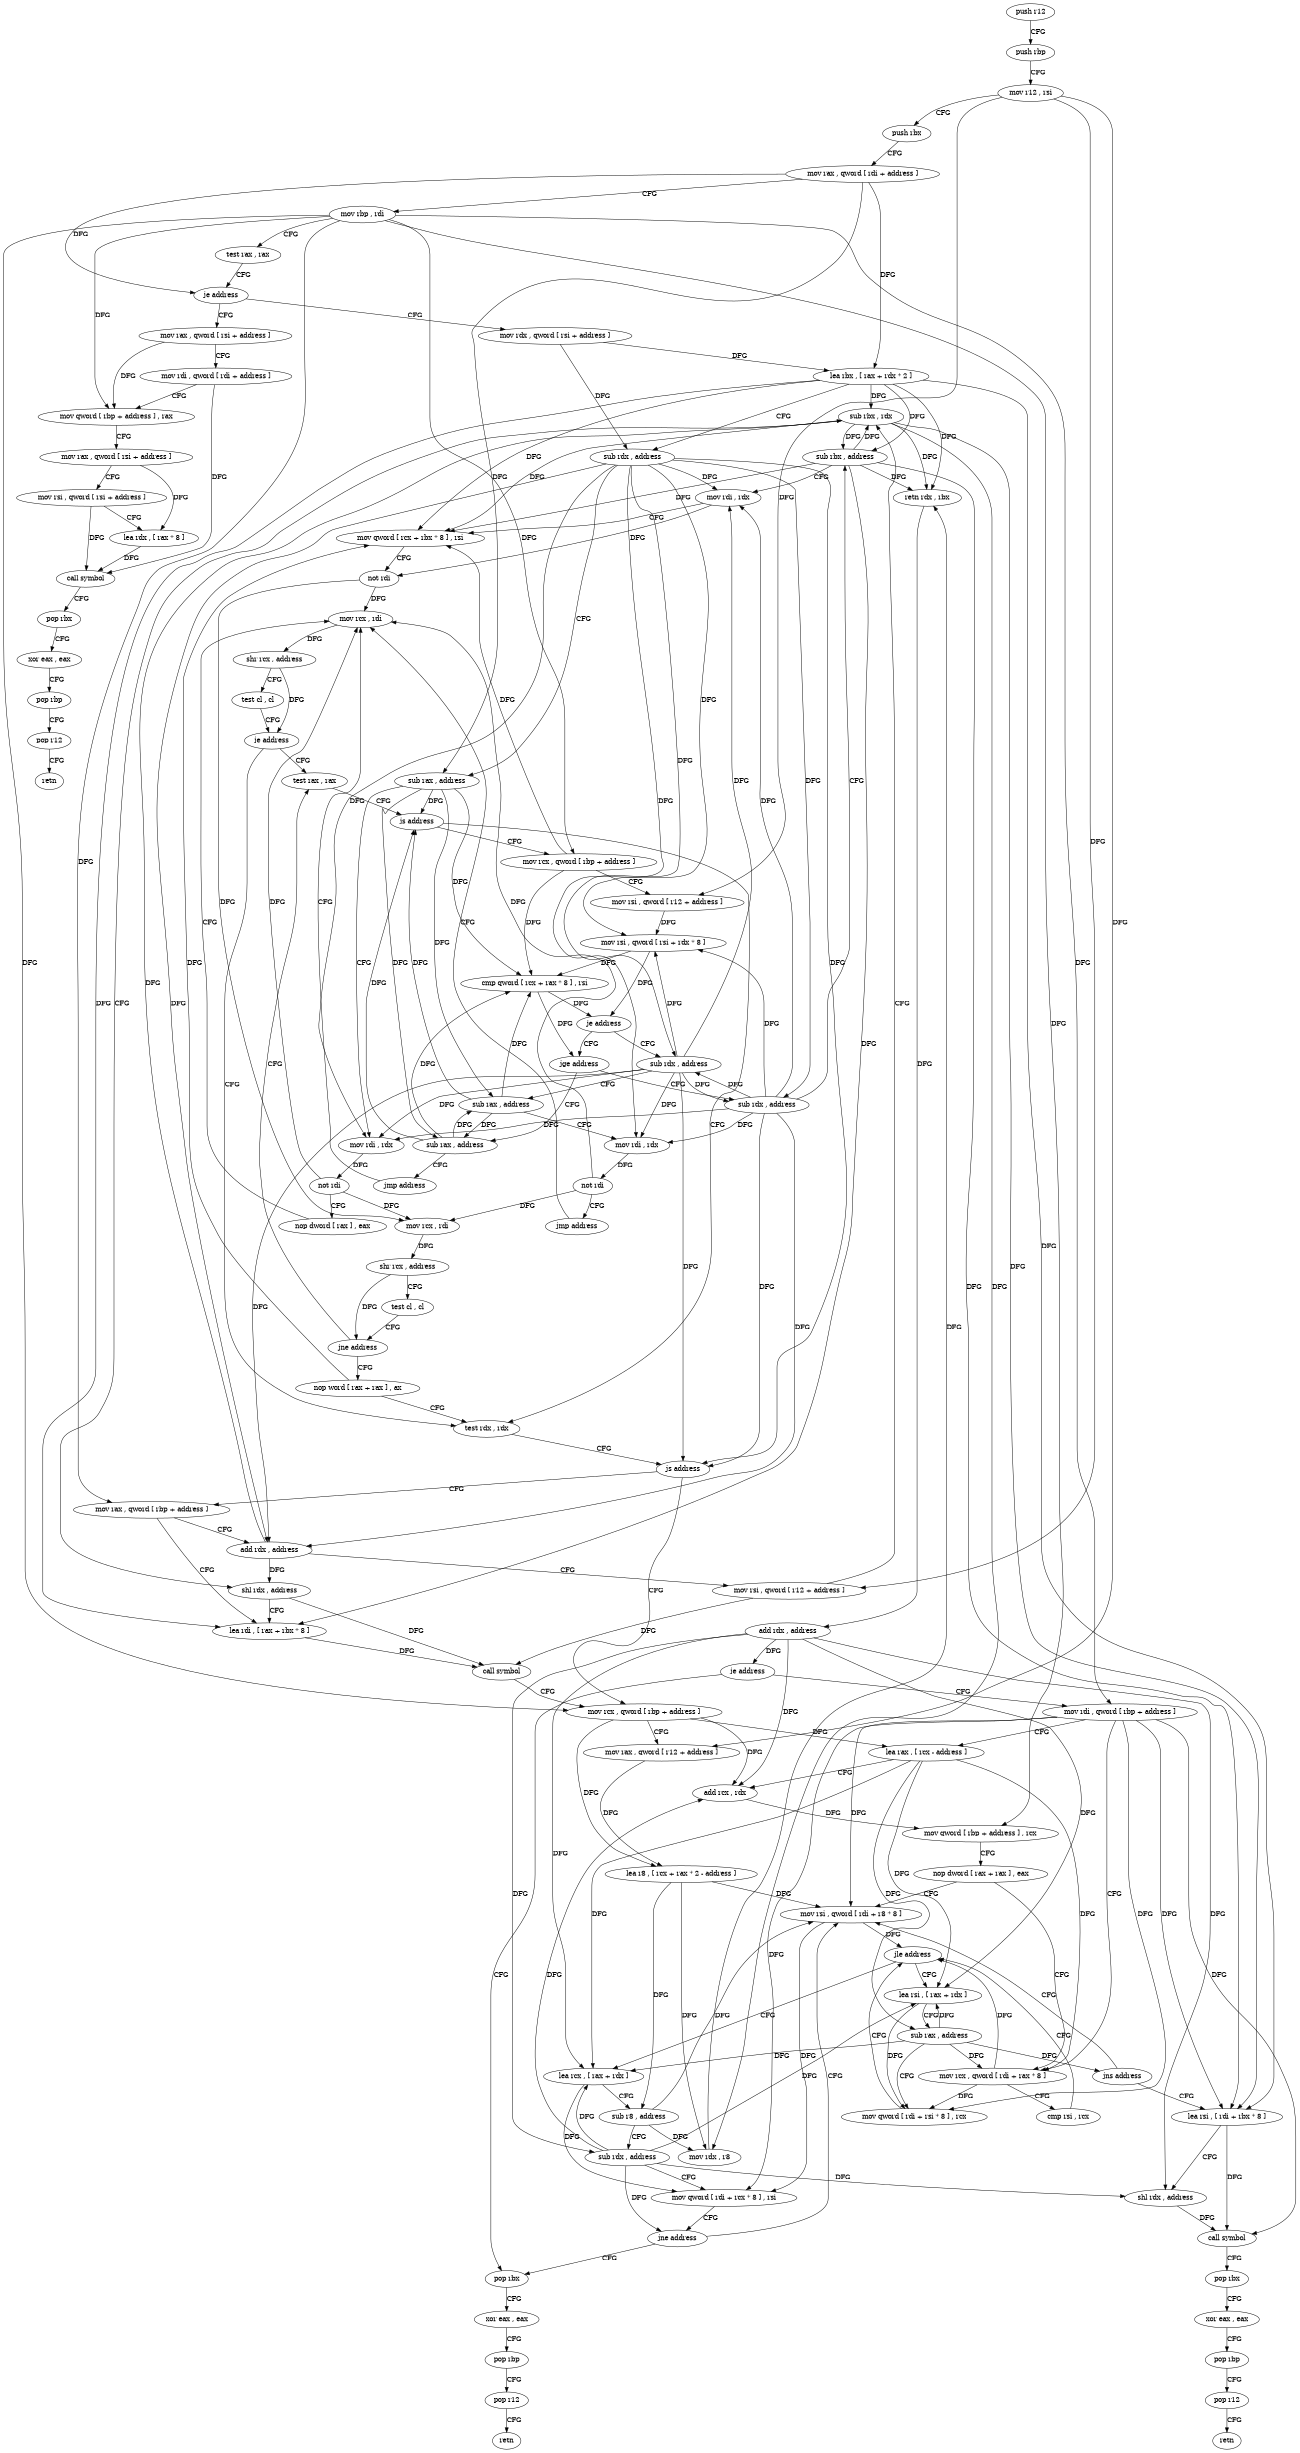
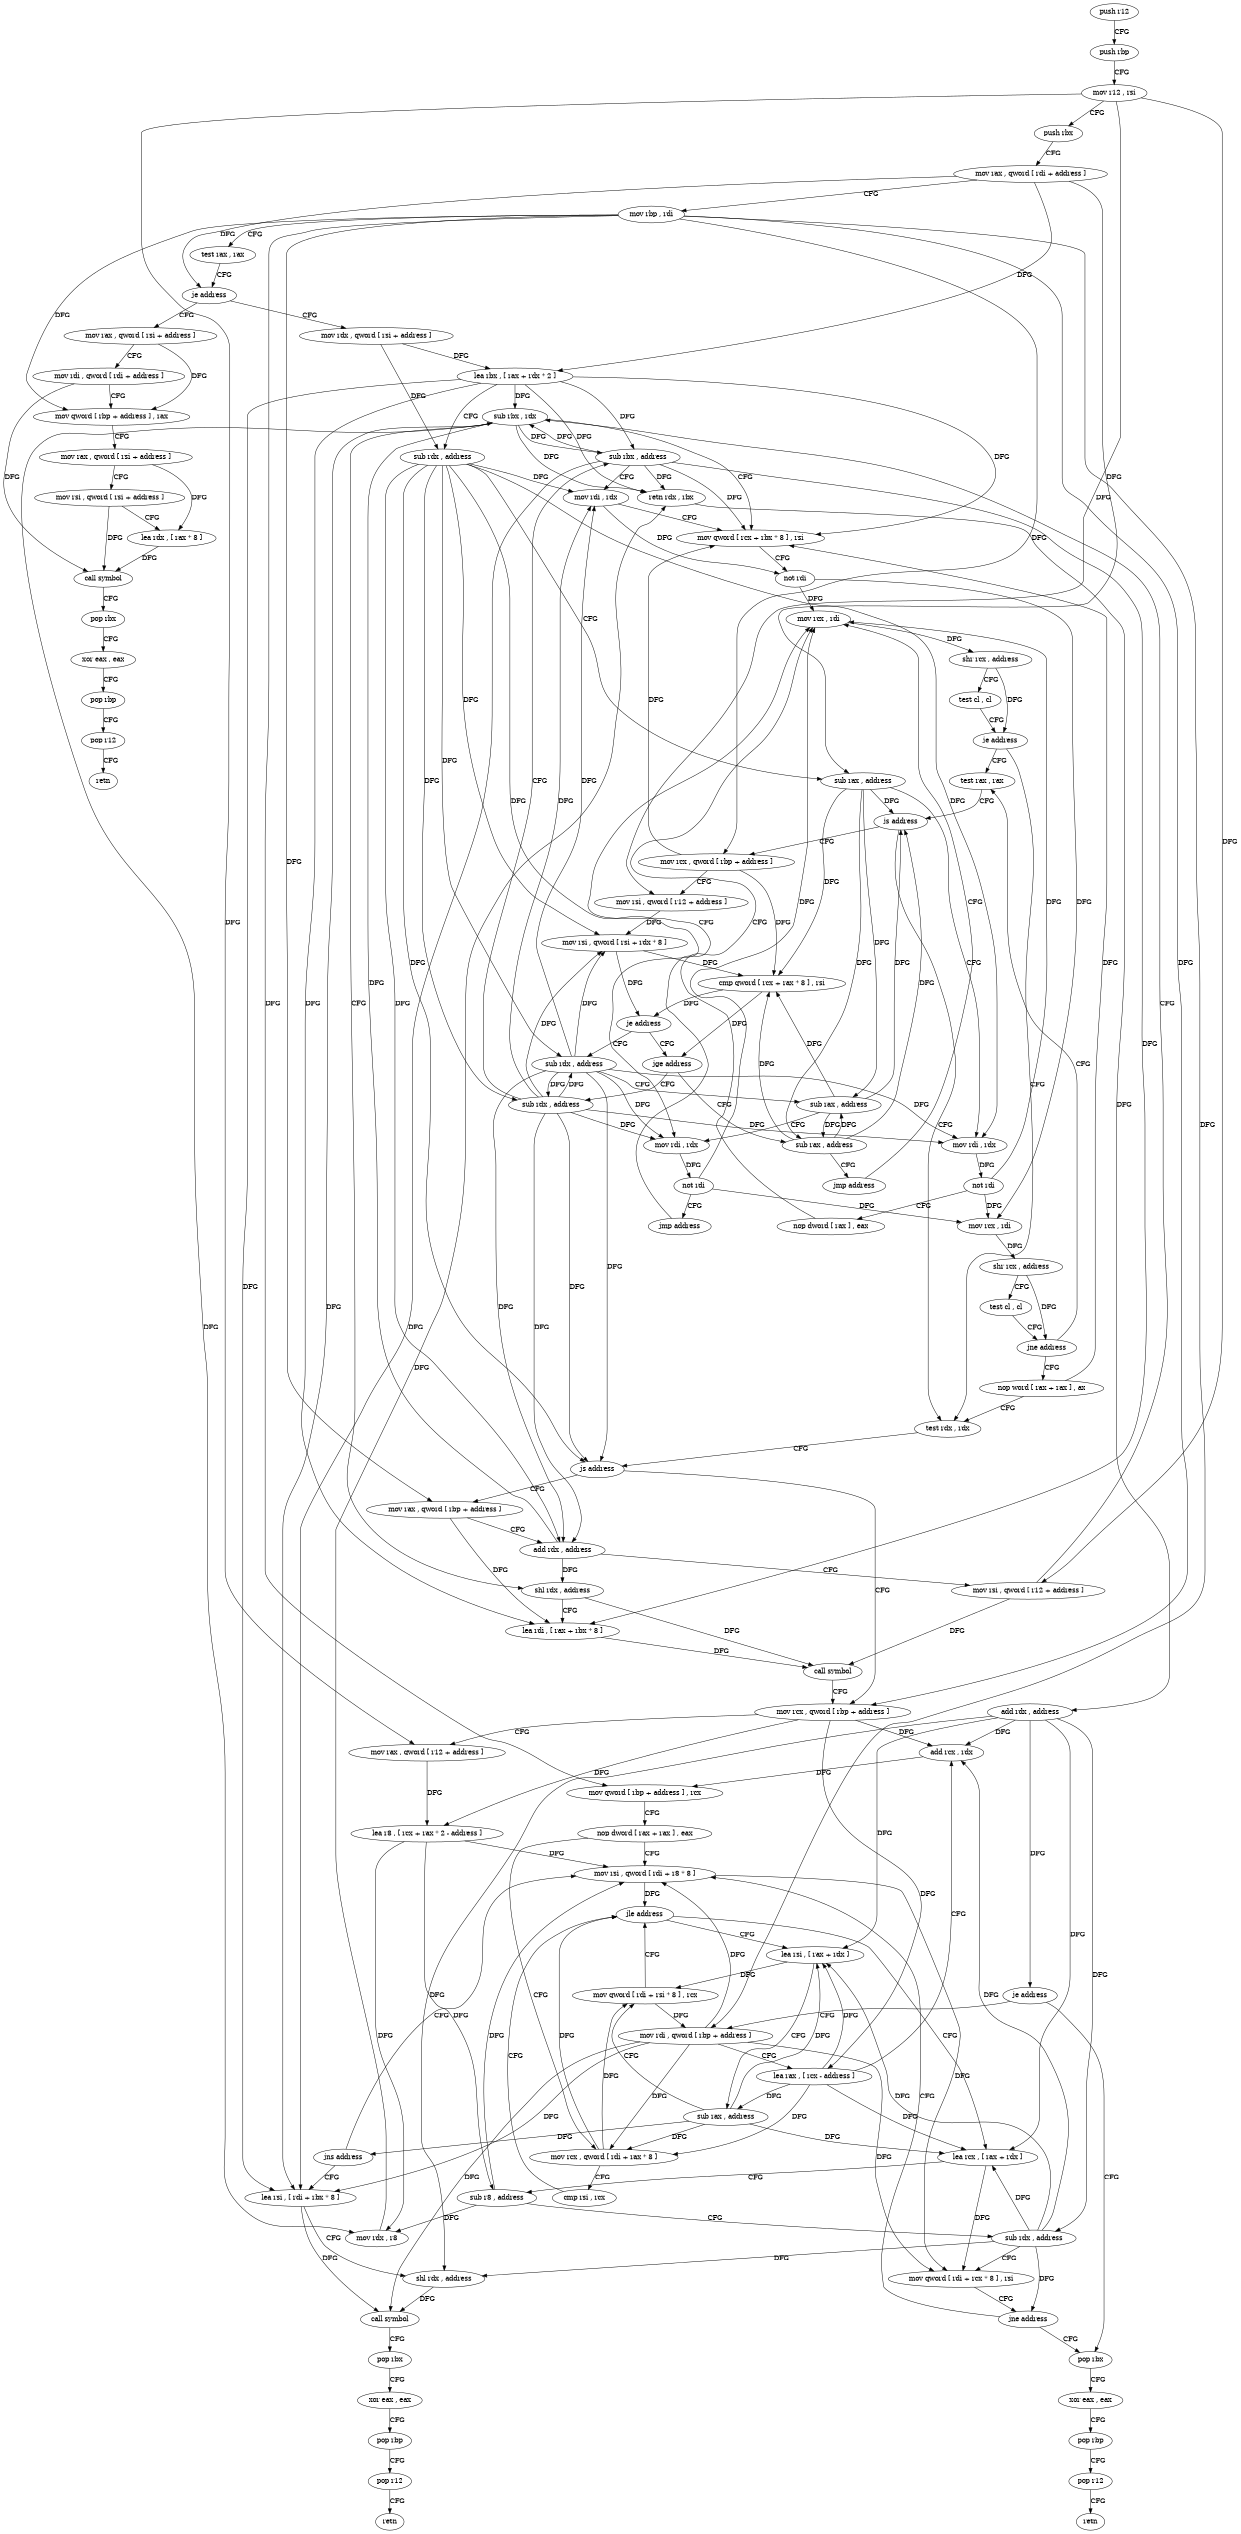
edge "sub rbx , rdx" -> "mov qword [ rcx + rbx * 8 ] , rsi": label "DFG" -> "CFG"
edge "mov rax , qword [ rbp + address ]" -> "lea rdi , [ rax + rbx * 8 ]": label "CFG" -> "DFG"
edge "mov rdi , qword [ rbp + address ]" -> "mov rcx , qword [ rdi + rax * 8 ]": label "CFG" -> "DFG"
edge "mov rdi , qword [ rbp + address ]" -> "mov qword [ rdi + rsi * 8 ] , rcx": reversed
